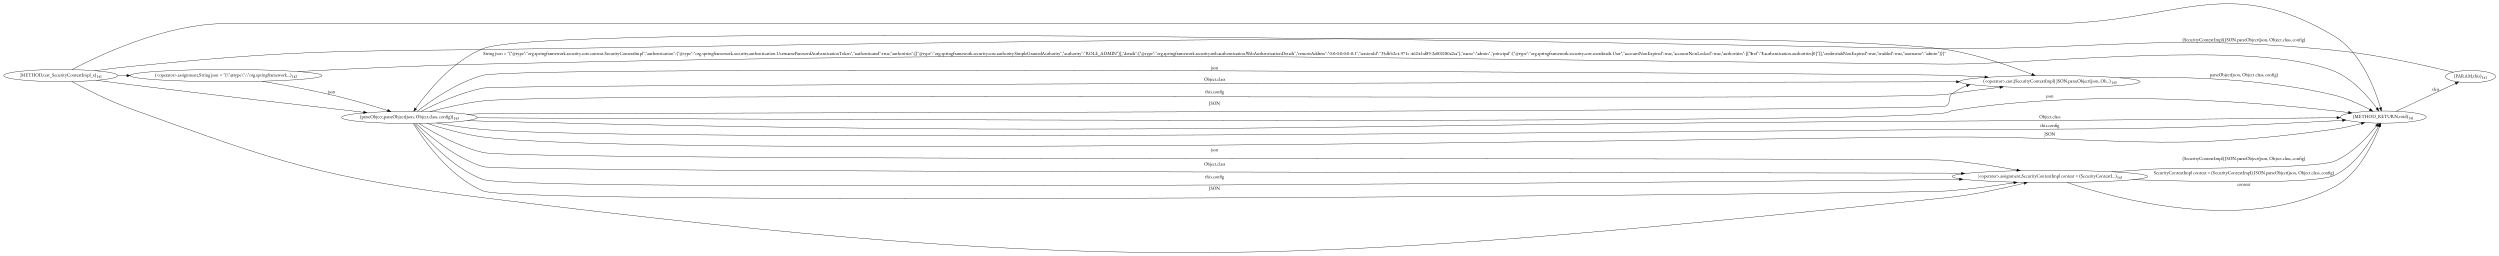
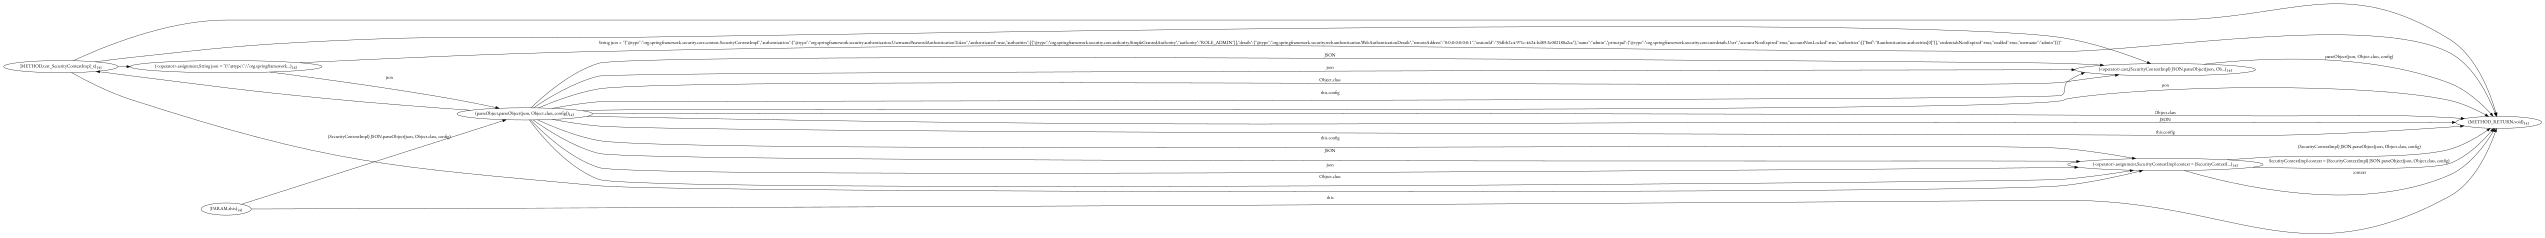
edge "(METHOD,test_SecurityContextImpl_x)" -> "(parseObject,parseObject(json, Object.class, config))": reversed
edge "(METHOD_RETURN,void)" -> "(PARAM,this)": reversed
